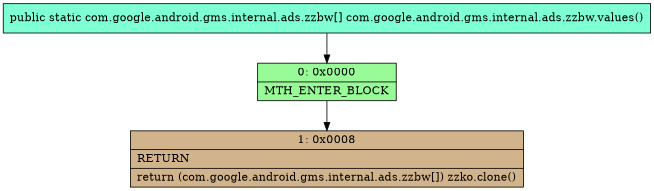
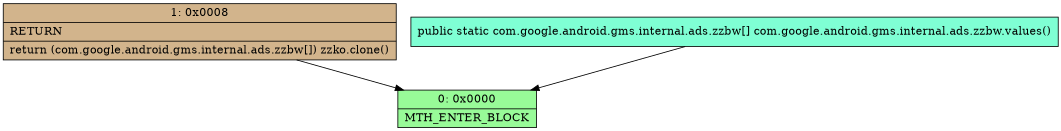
edge "0: 0x0000" -> "1: 0x0008": reversed
